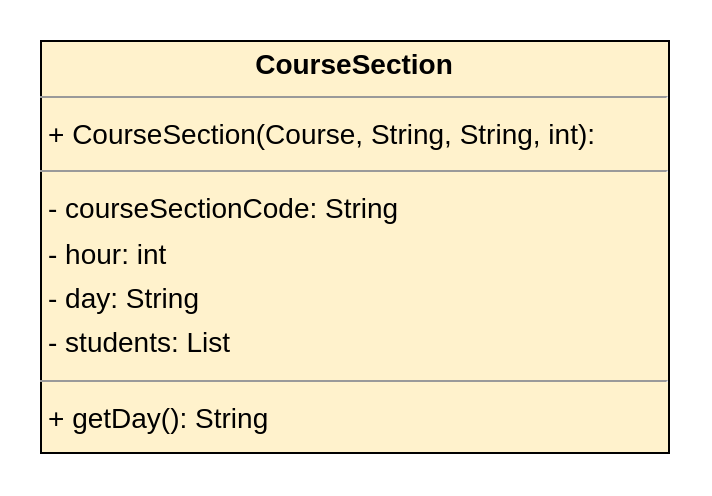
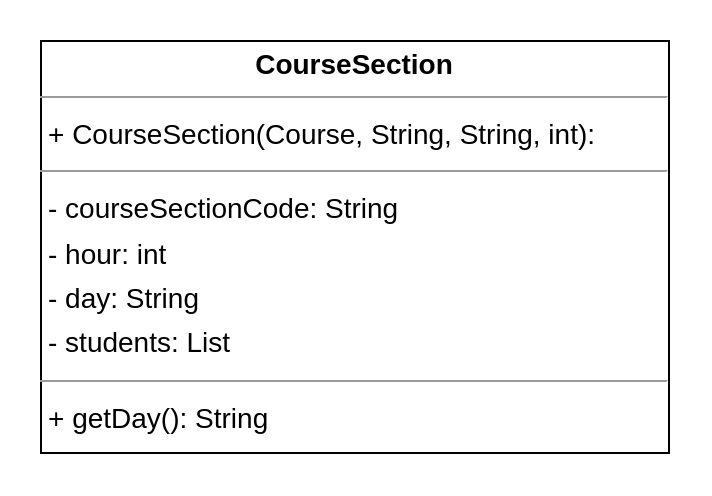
node "CourseSection + CourseSection(Course, String, String, int): - courseSectionCode: String - hour: int - day: String - students: List + getDay(): String": fillcolor #fff2cc -> #ffffff
